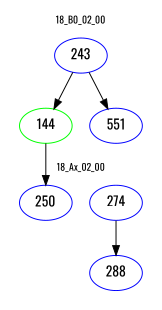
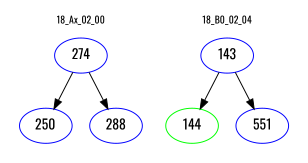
cluster "18_B0_02_00": label "18_B0_02_00" -> "18_B0_02_04"
node "243": label "243" -> "143"
edge "144" -> "250": now "274" -> "250"
